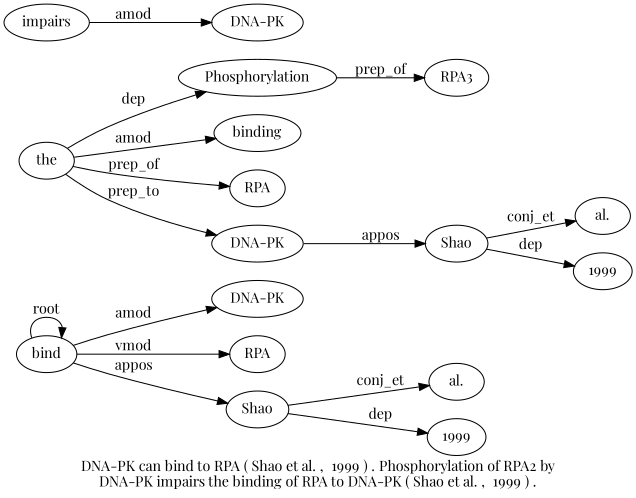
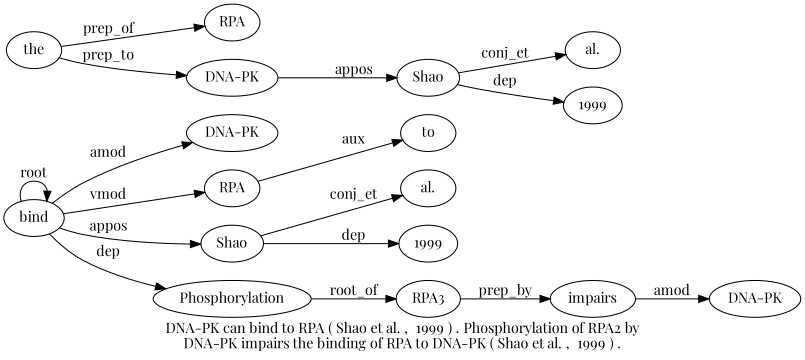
edge "Phosphorylation" -> "RPA3": label "prep_of" -> "root_of"
edge "the" -> "Phosphorylation": now "bind" -> "Phosphorylation"
node "binding": removed
node "to": added
edge "RPA3" -> "impairs": added, label "prep_by"
